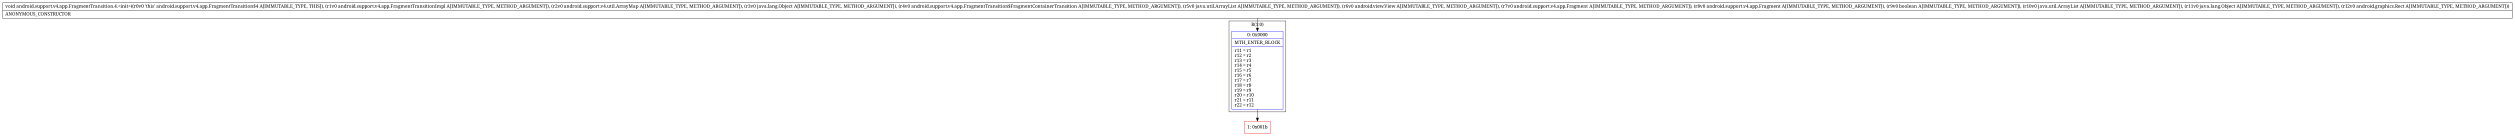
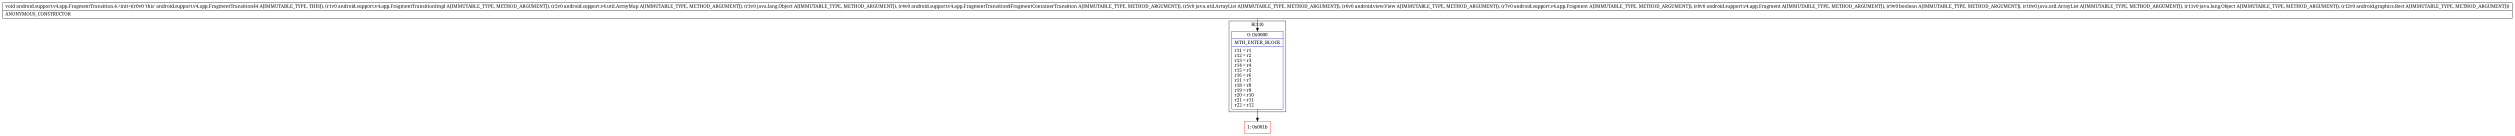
node "0: 0x0000": text "r17 = r7" -> "r11 = r7"
